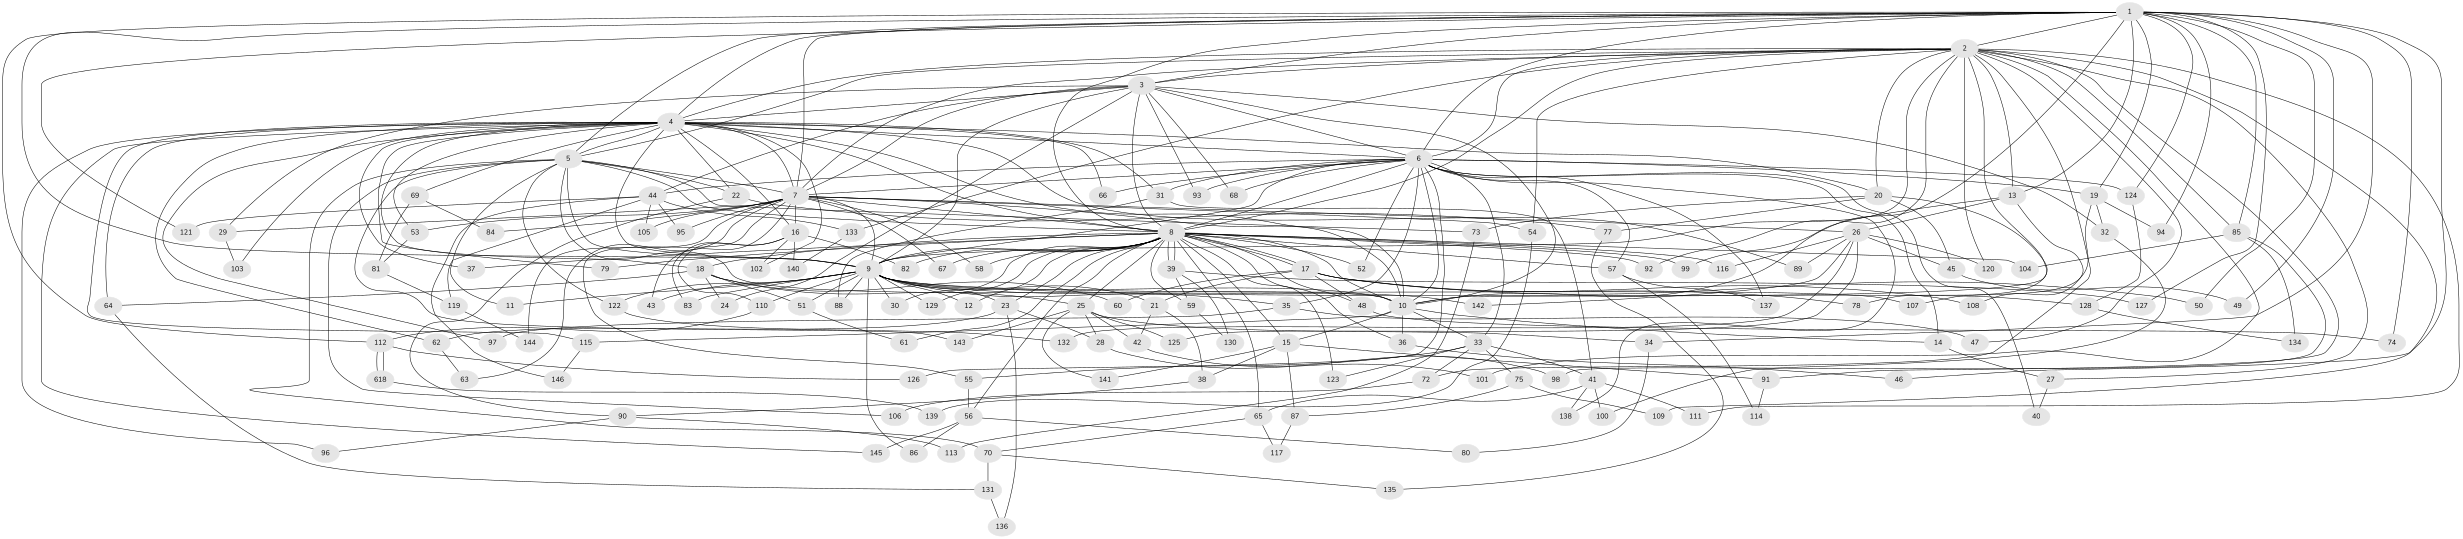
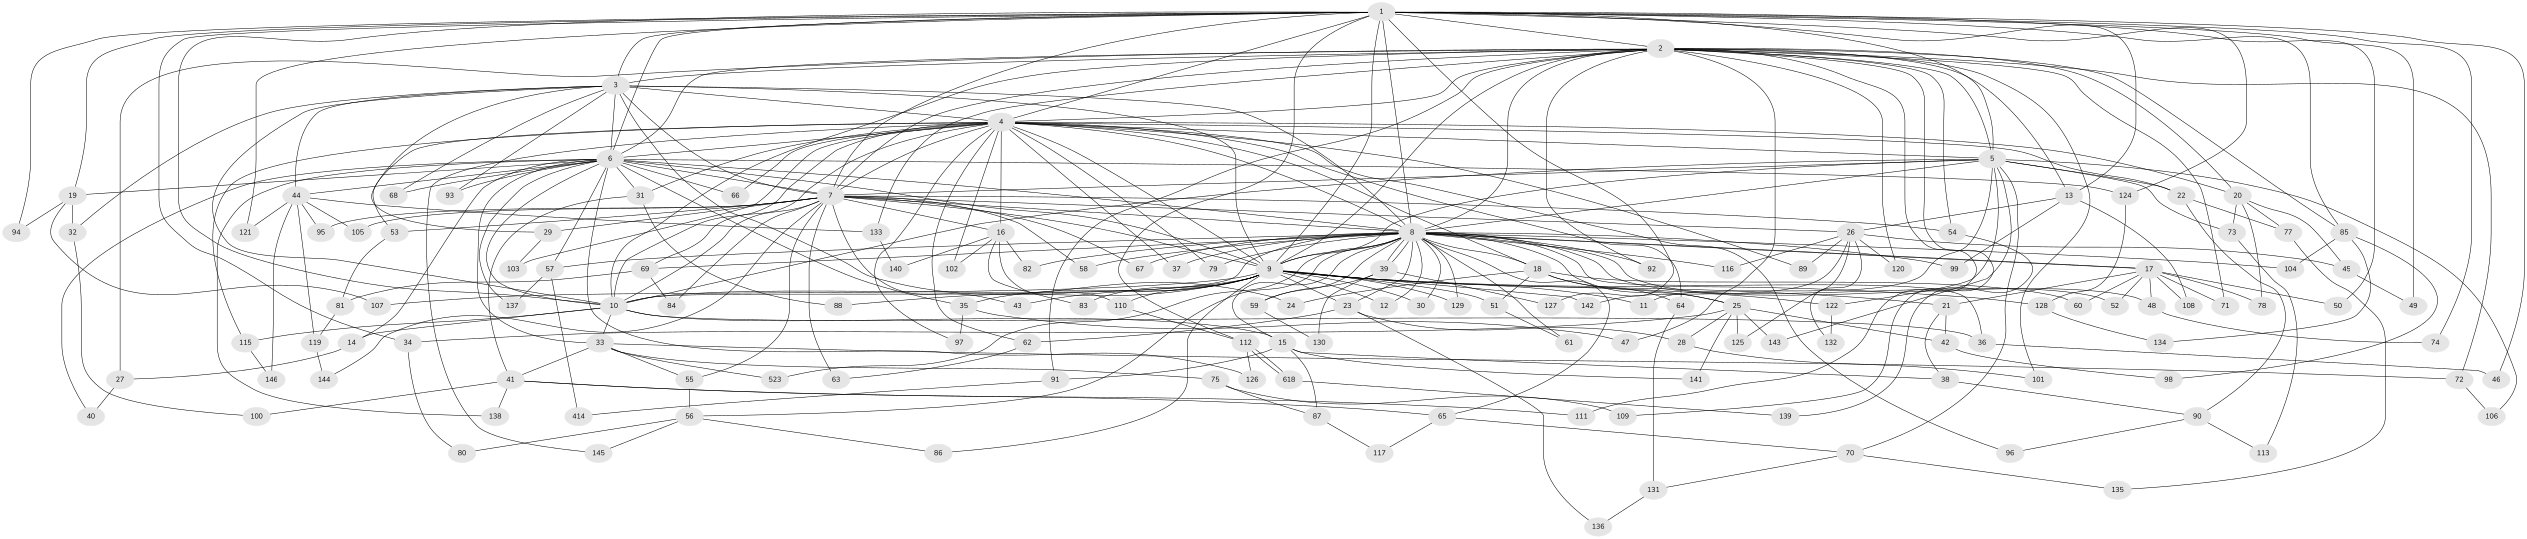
edge "6" -- "52": now "17" -- "52"
edge "8" -- "69": added
node "71": added
node "123": label "123" -> "523"
node "114": label "114" -> "414"
